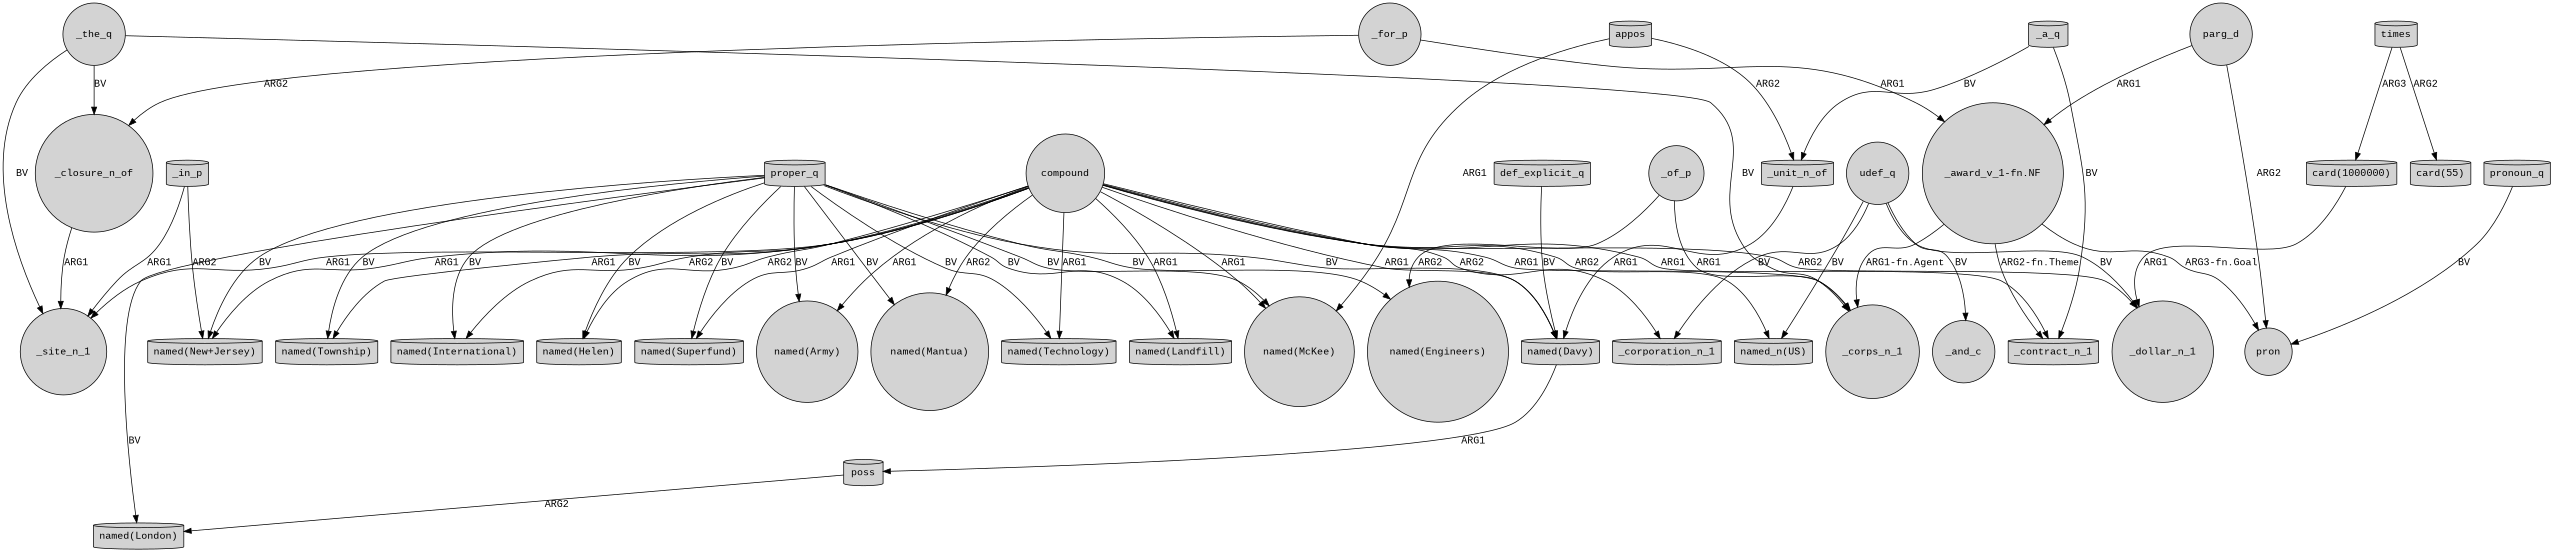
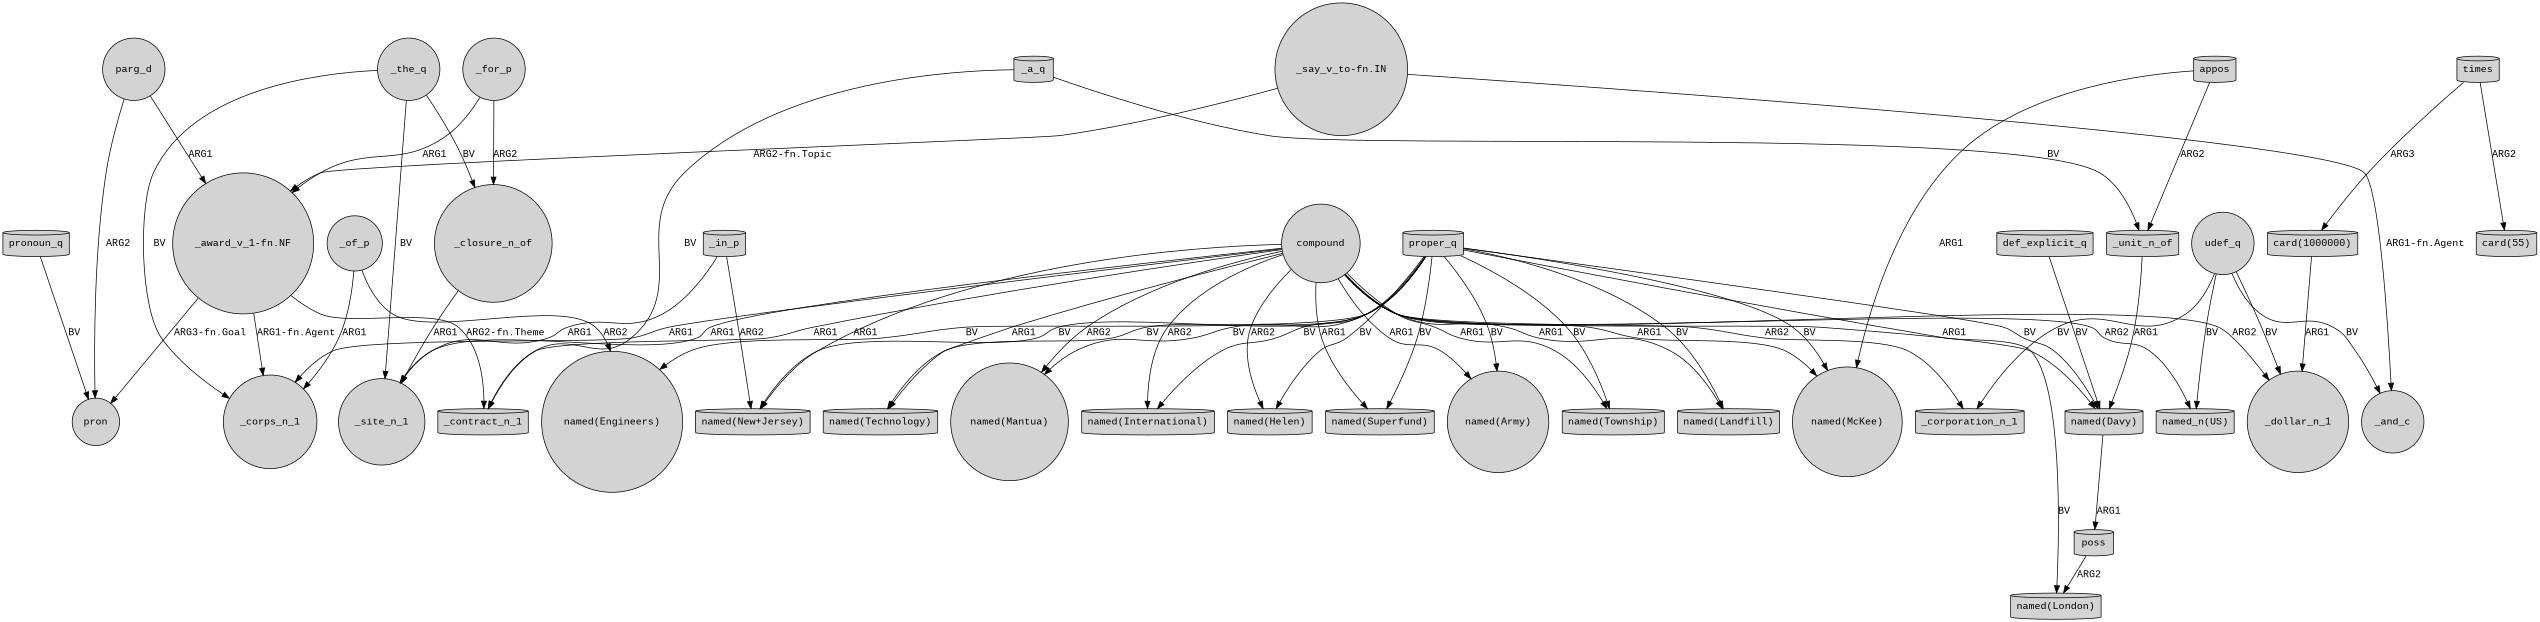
node "_say_v_to-fn.IN": added
